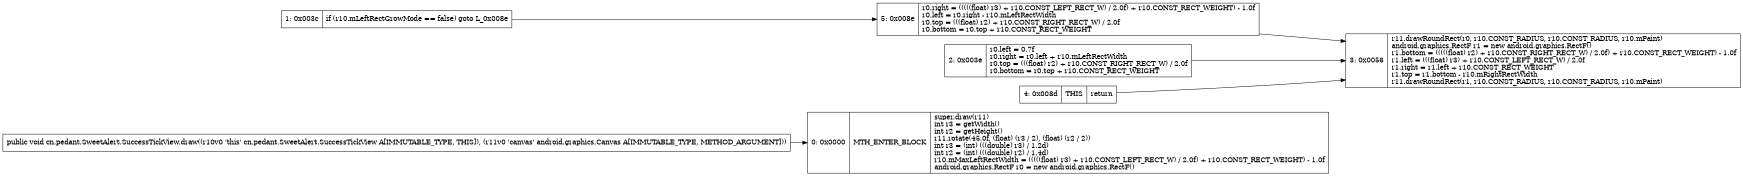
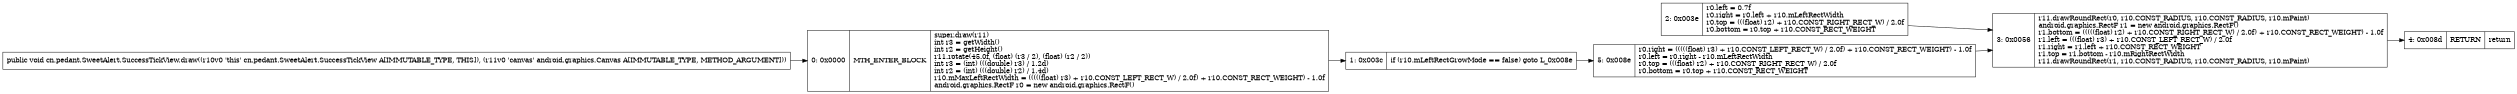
edge "0: 0x0000" -> "1: 0x003c": added
edge "4: 0x008d" -> "3: 0x0056": reversed
node "4: 0x008d": text "THIS" -> "RETURN"
